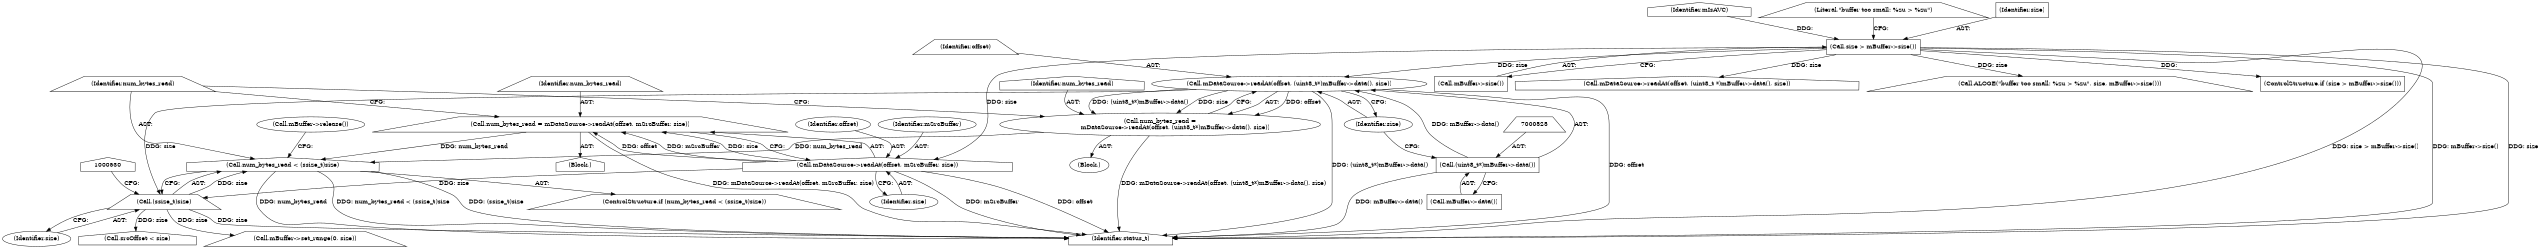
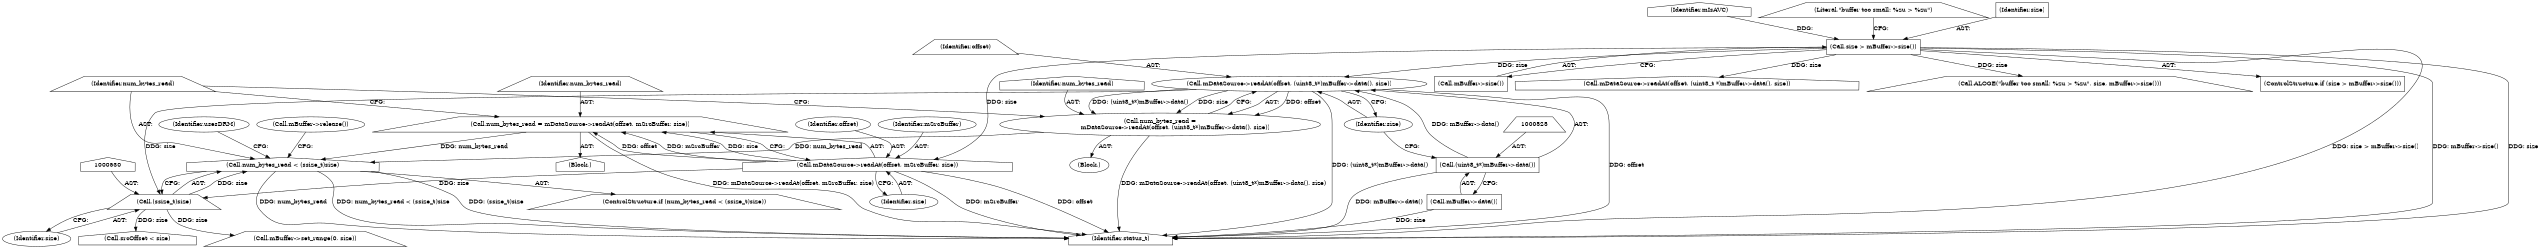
edge "(Call,size > mBuffer->size())" -> "(ControlStructure,if (size > mBuffer->size()))": label "DDG: " -> "AST: "
node "(Identifier,usesDRM)": added
node "7000525": label "7000525" -> "1000525"
edge "1000530" -> "(Call,(ssize_t)size)": label "CFG: " -> "AST: "
edge "(Call,(ssize_t)size)" -> "(Identifier,status_t)": now "(Call,mBuffer->data())" -> "(Identifier,status_t)"
